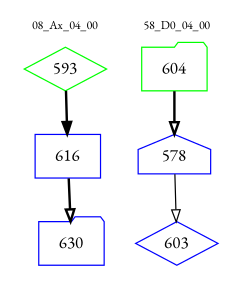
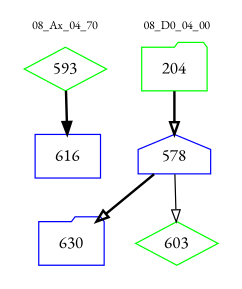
cluster "08_Ax_04_00": label "08_Ax_04_00" -> "08_Ax_04_70"
cluster "58_D0_04_00": label "58_D0_04_00" -> "08_D0_04_00"
node "604": label "604" -> "204"
edge "616" -> "630": now "578" -> "630"
node "603": color blue -> green
